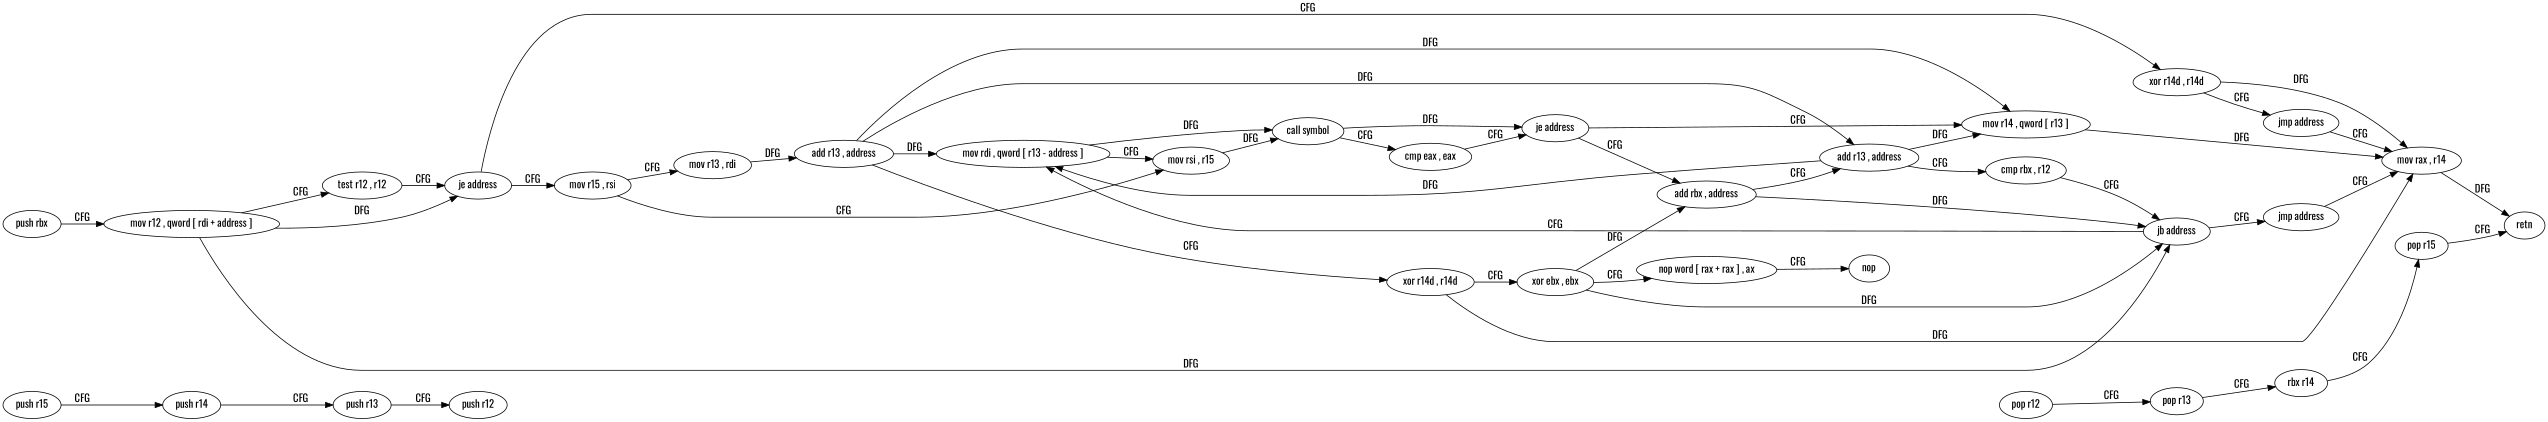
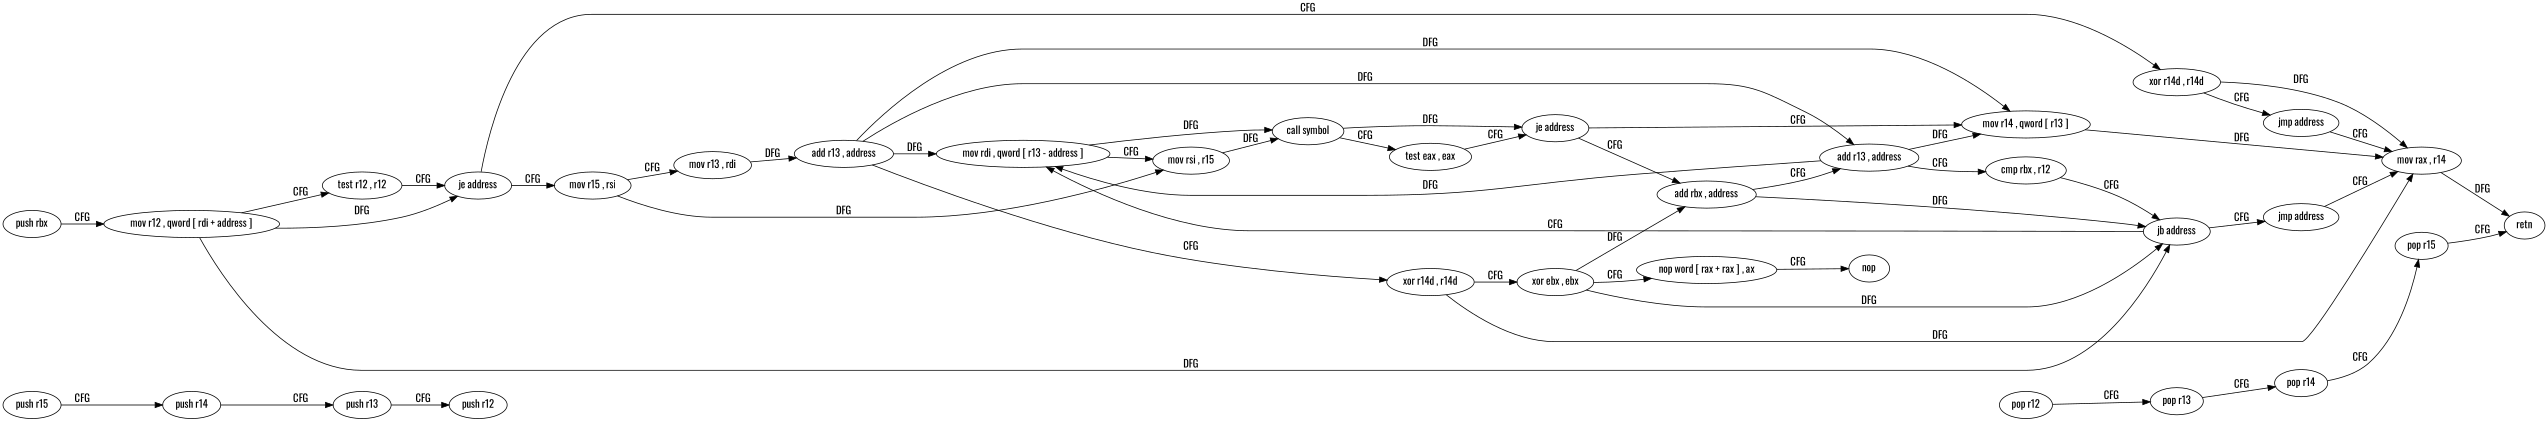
node "cmp eax , eax": label "cmp eax , eax" -> "test eax , eax"
edge "mov r15 , rsi" -> "mov rsi , r15": label "CFG" -> "DFG"
node "rbx r14": label "rbx r14" -> "pop r14"
